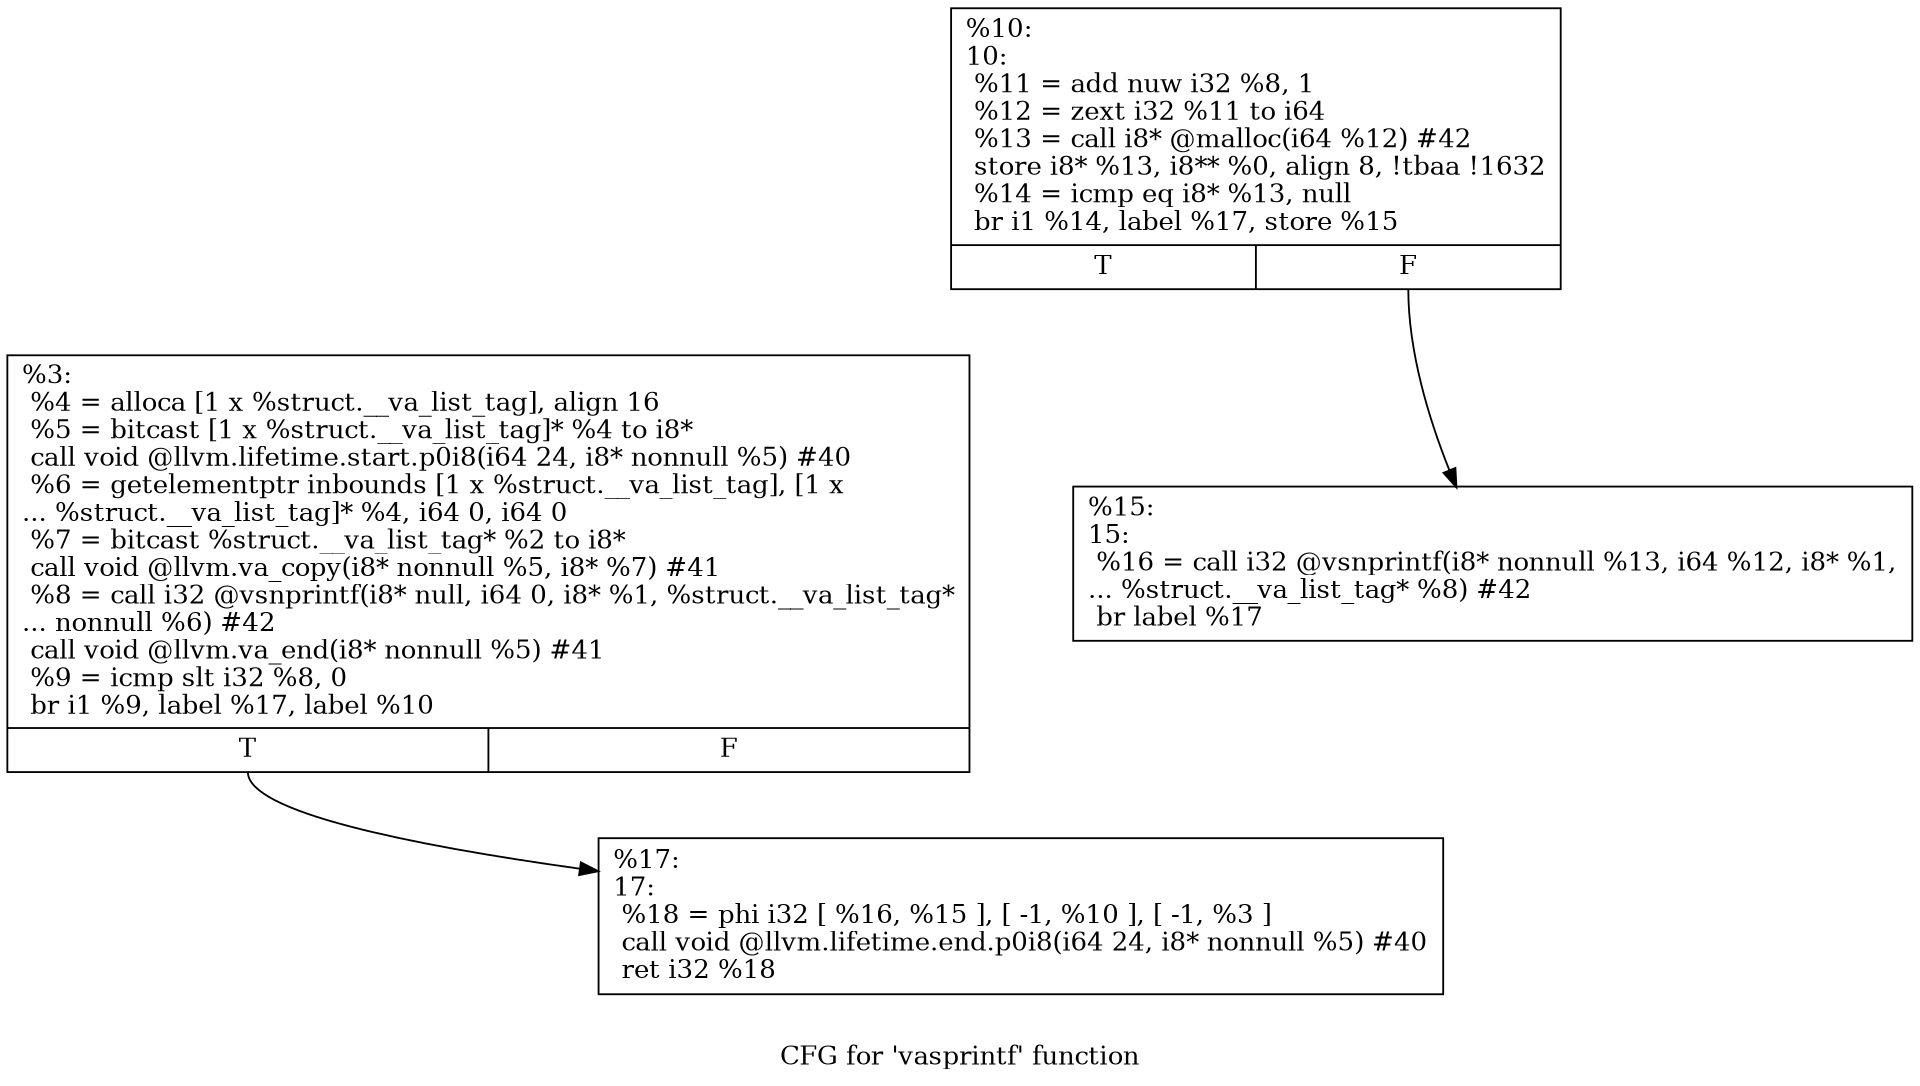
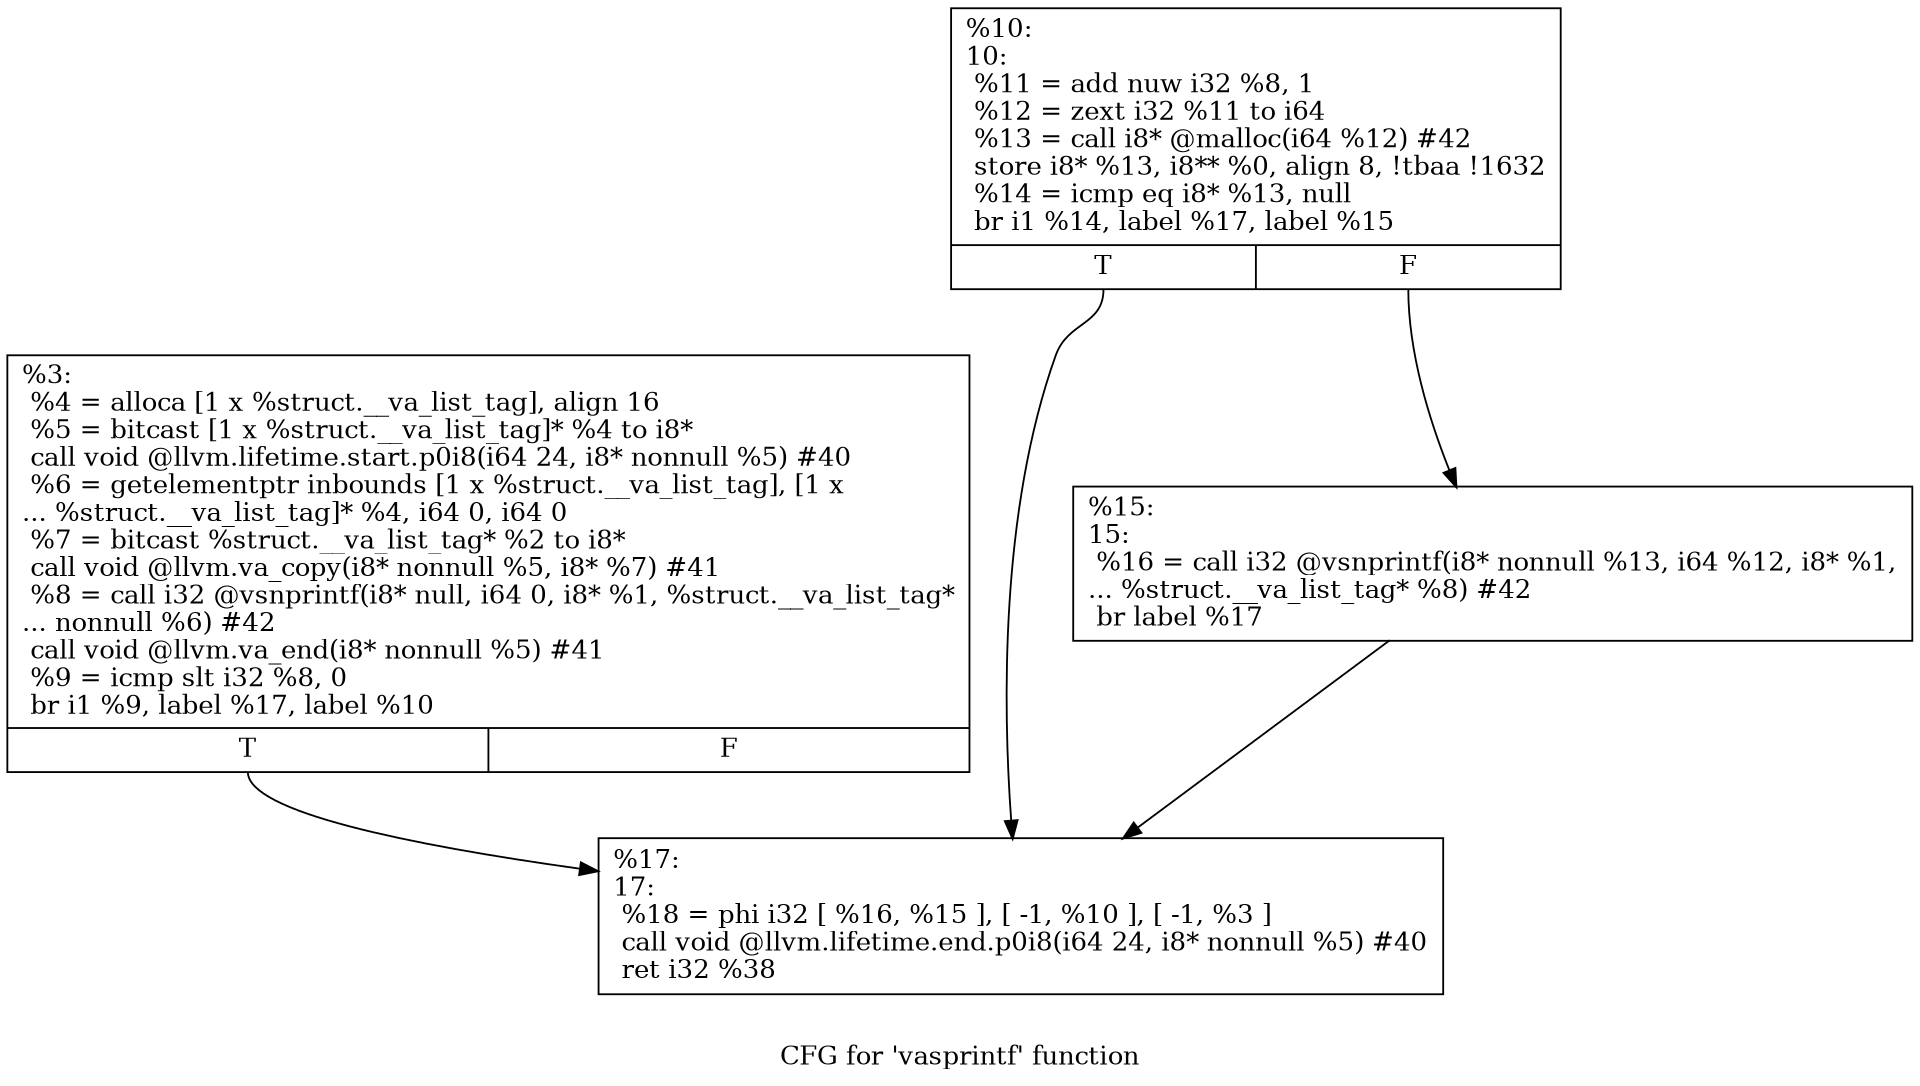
node "%10:": text "br i1 %14, label %17, store %15" -> "br i1 %14, label %17, label %15"
edge "%10:" -> "%17:": added
edge "%15:" -> "%17:": added
node "%17:": text "ret i32 %18" -> "ret i32 %38"
